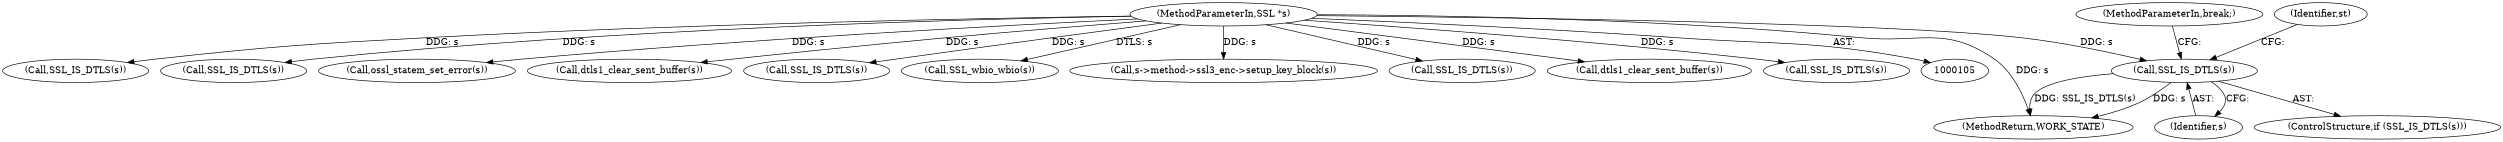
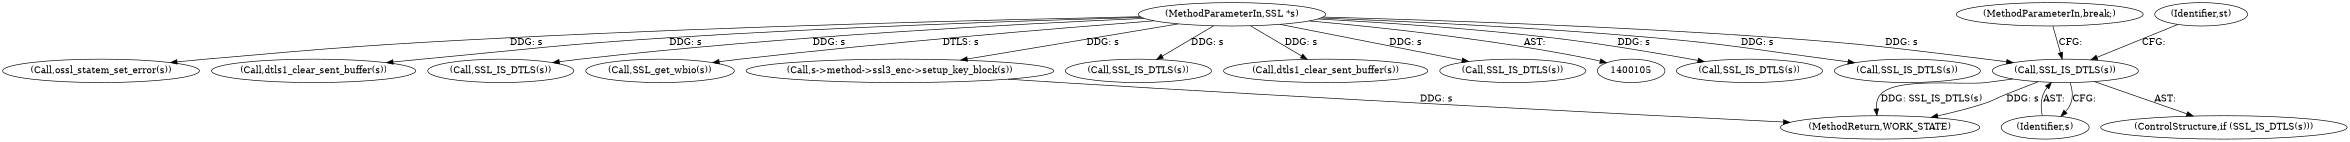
edge "(MethodParameterIn,SSL *s)" -> "(MethodReturn,WORK_STATE)": now "(Call,s->method->ssl3_enc->setup_key_block(s))" -> "(MethodReturn,WORK_STATE)"
node "(Call,SSL_wbio_wbio(s))": label "(Call,SSL_wbio_wbio(s))" -> "(Call,SSL_get_wbio(s))"
node "1000105": label "1000105" -> "1400105"
